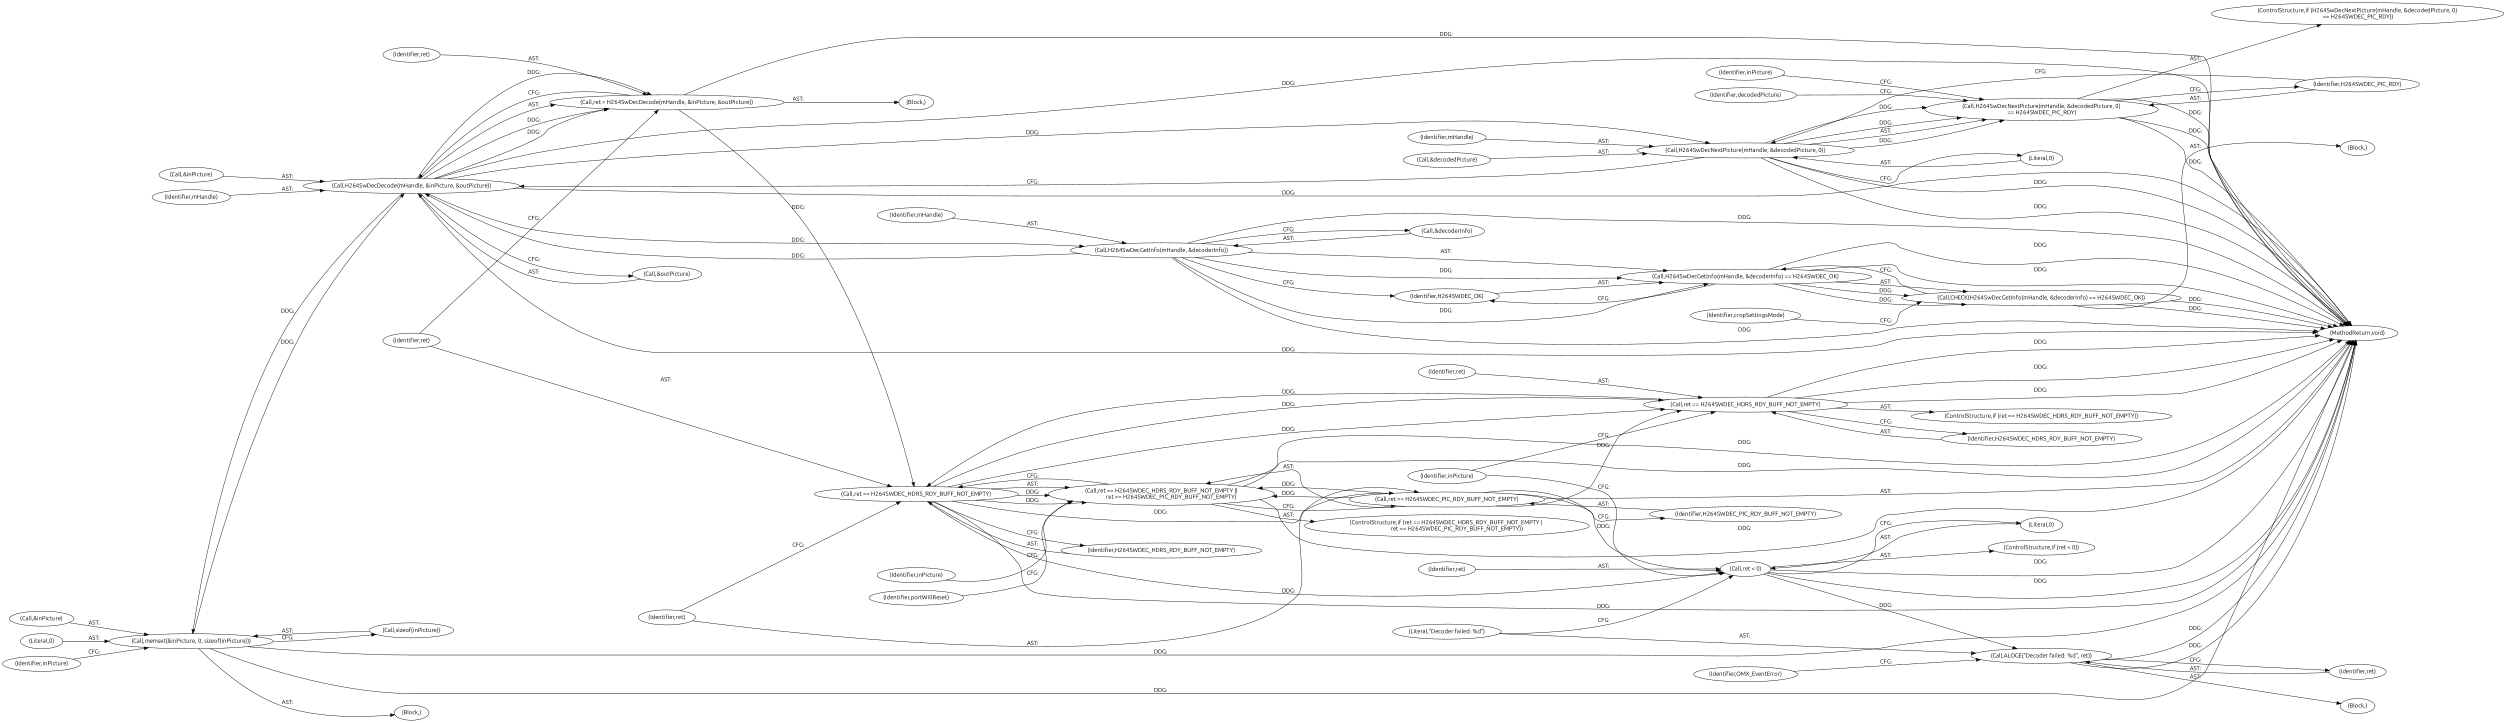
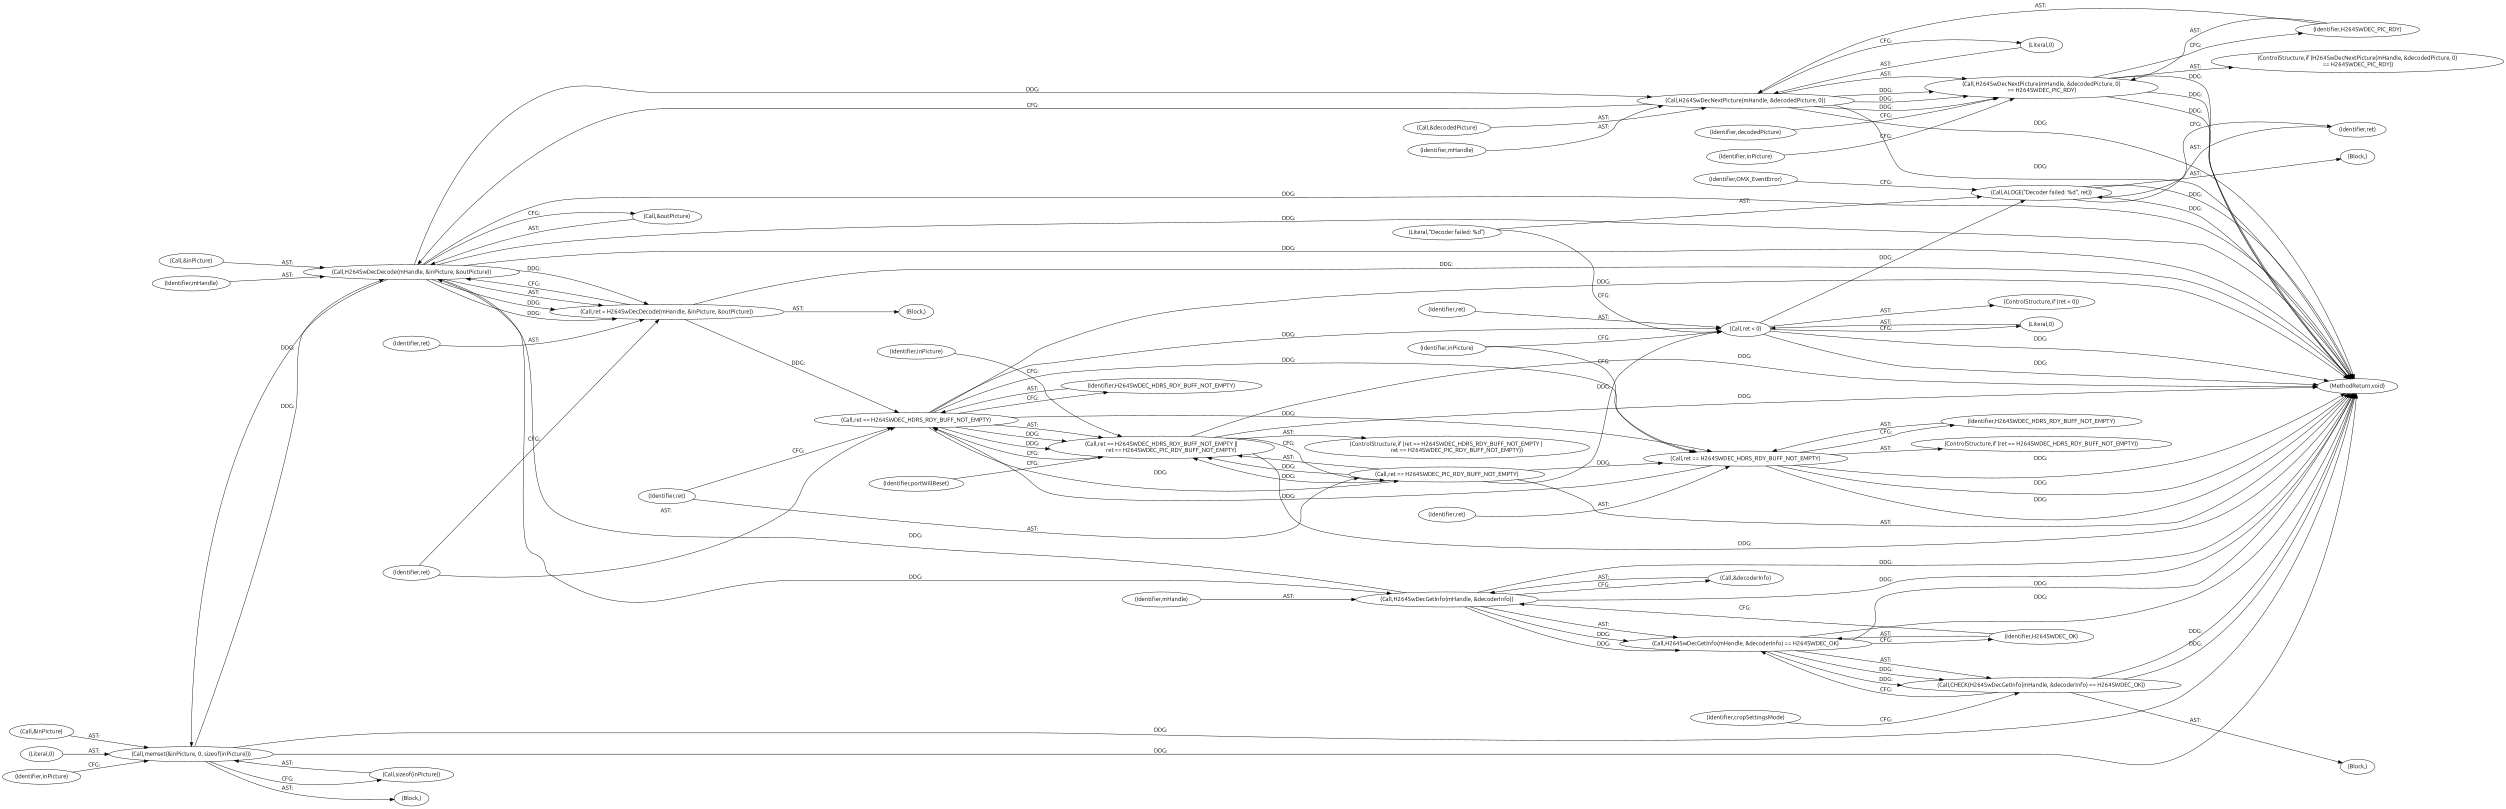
edge "(Identifier,H264SWDEC_PIC_RDY)" -> "(Call,H264SwDecNextPicture(mHandle, &decodedPicture, 0))": label "CFG: " -> "AST: "
edge "(Call,H264SwDecGetInfo(mHandle, &decoderInfo))" -> "(Identifier,H264SWDEC_OK)": reversed
node "(Identifier,H264SWDEC_PIC_RDY_BUFF_NOT_EMPTY)": removed
